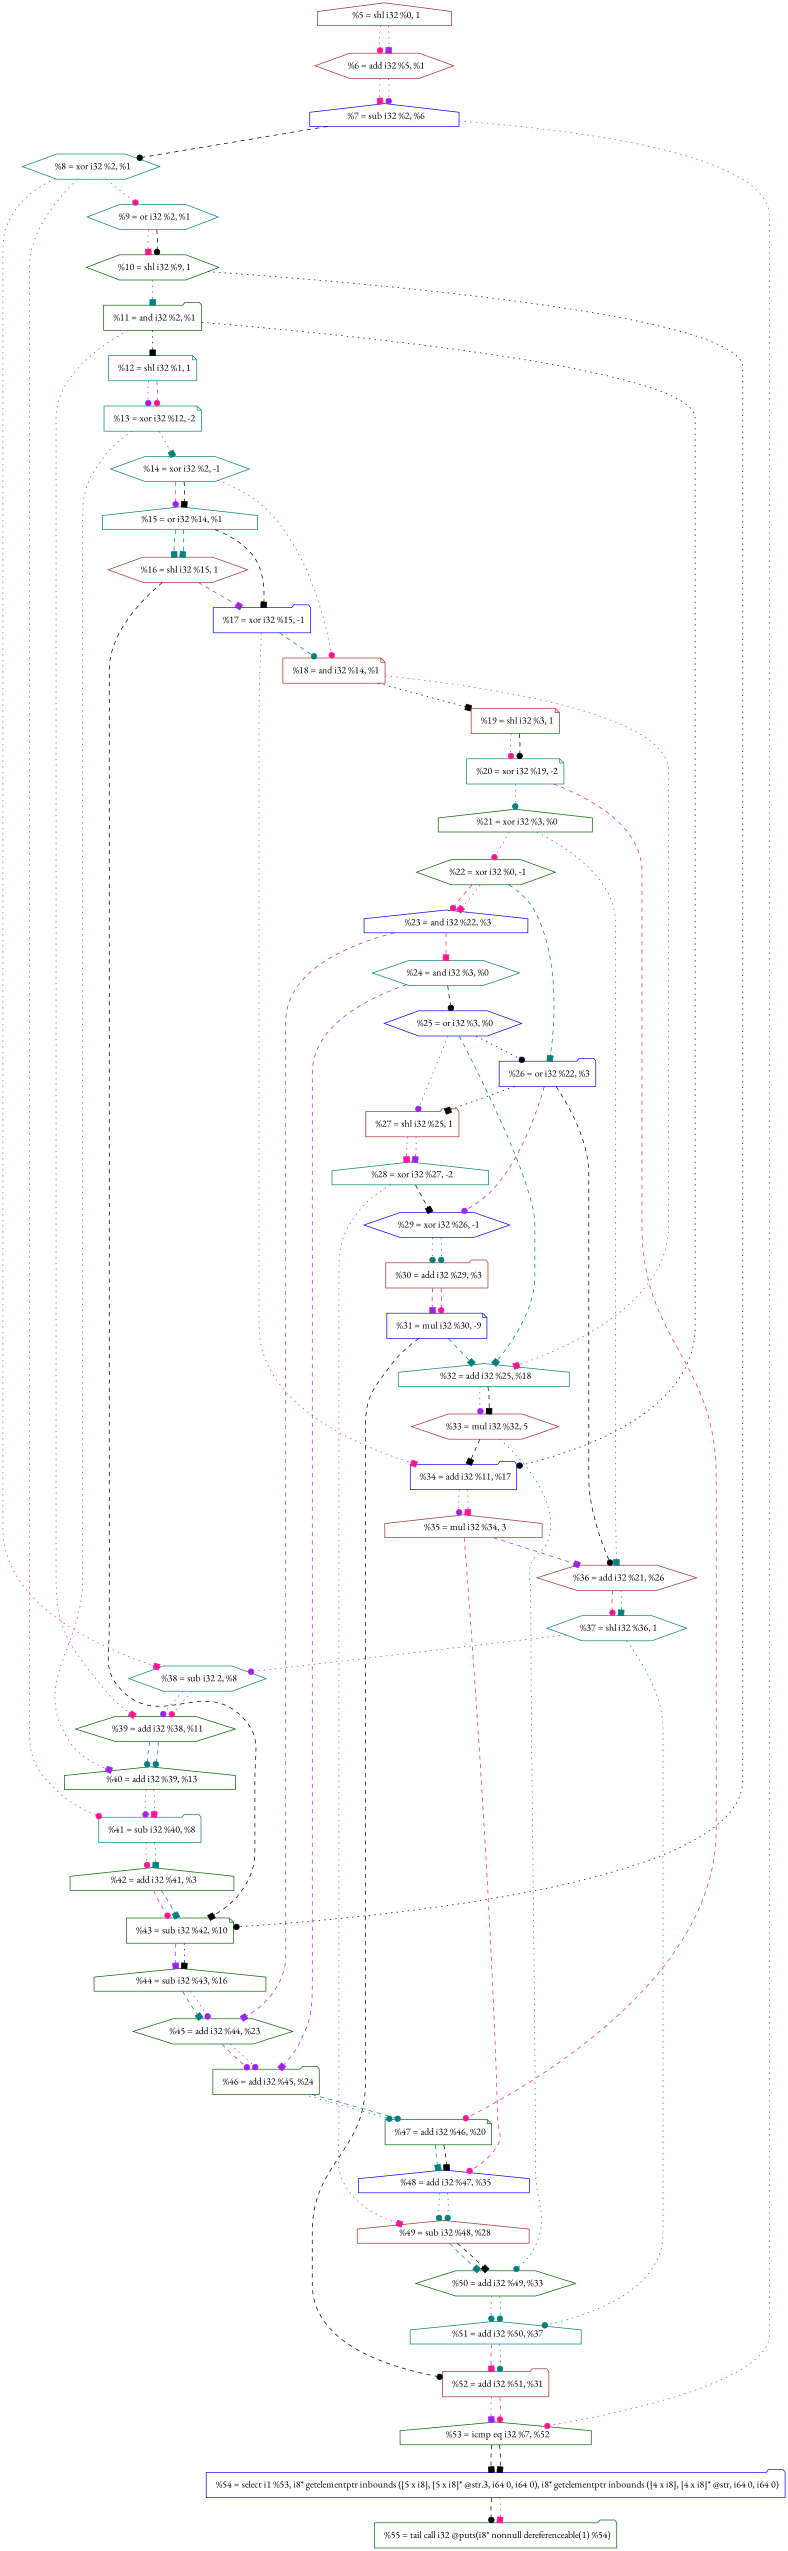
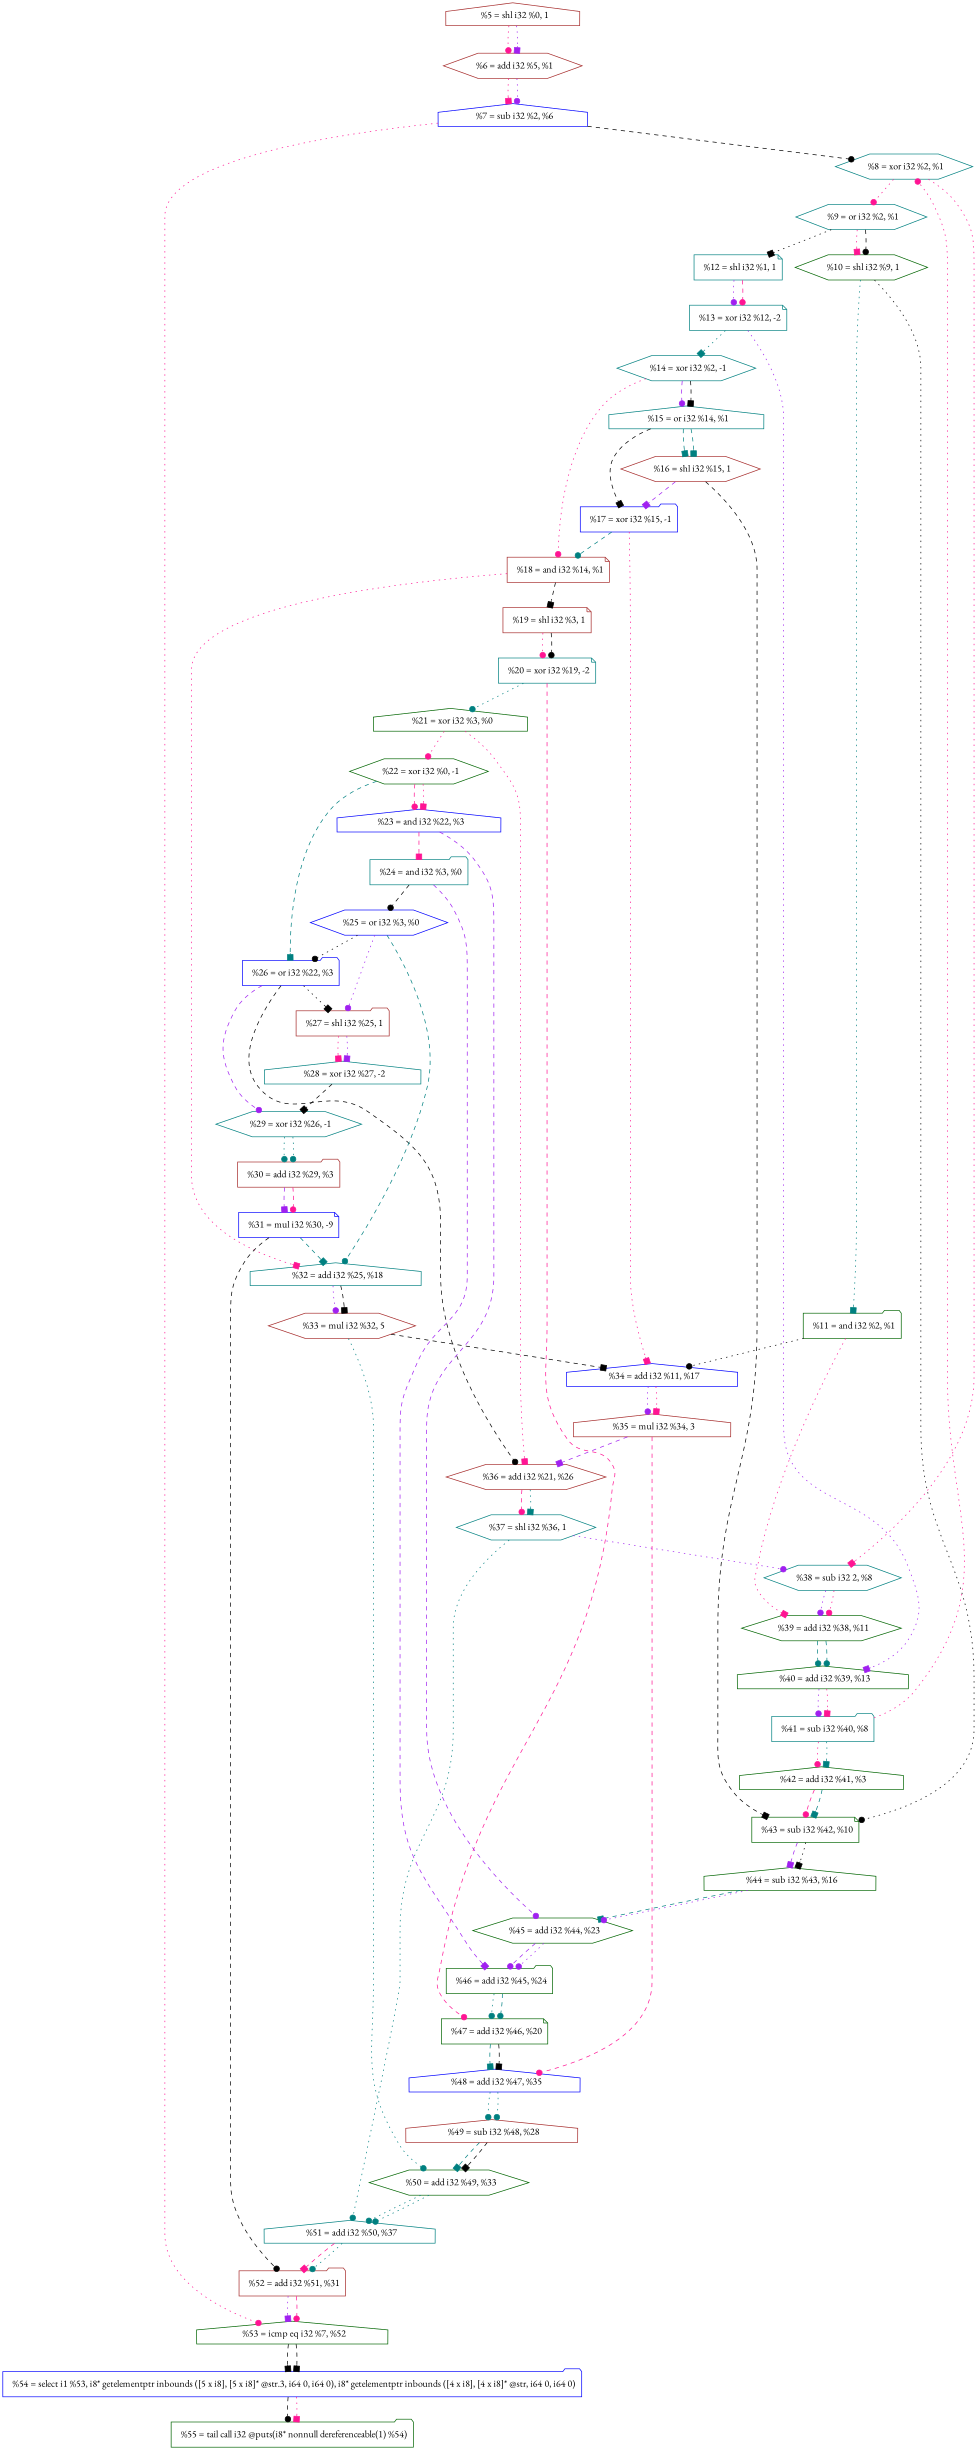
edge "%11 = and i32 %2, %1" -> "%12 = shl i32 %1, 1": now "%9 = or i32 %2, %1" -> "%12 = shl i32 %1, 1"
edge "%18 = and i32 %14, %1" -> "%19 = shl i32 %3, 1": style dotted -> dashed
node "%24 = and i32 %3, %0": shape hexagon -> folder
edge "%8 = xor i32 %2, %1" -> "%41 = sub i32 %40, %8": reversed
edge "%21 = xor i32 %3, %0" -> "%36 = add i32 %21, %26": color teal -> deeppink
edge "%25 = or i32 %3, %0" -> "%32 = add i32 %25, %18": arrowhead box -> dot
node "%29 = xor i32 %26, -1": color blue -> teal
edge "%23 = and i32 %22, %3" -> "%45 = add i32 %44, %23": arrowhead box -> dot
node "%34 = add i32 %11, %17": shape folder -> house
edge "%28 = xor i32 %27, -2" -> "%49 = sub i32 %48, %28": removed
